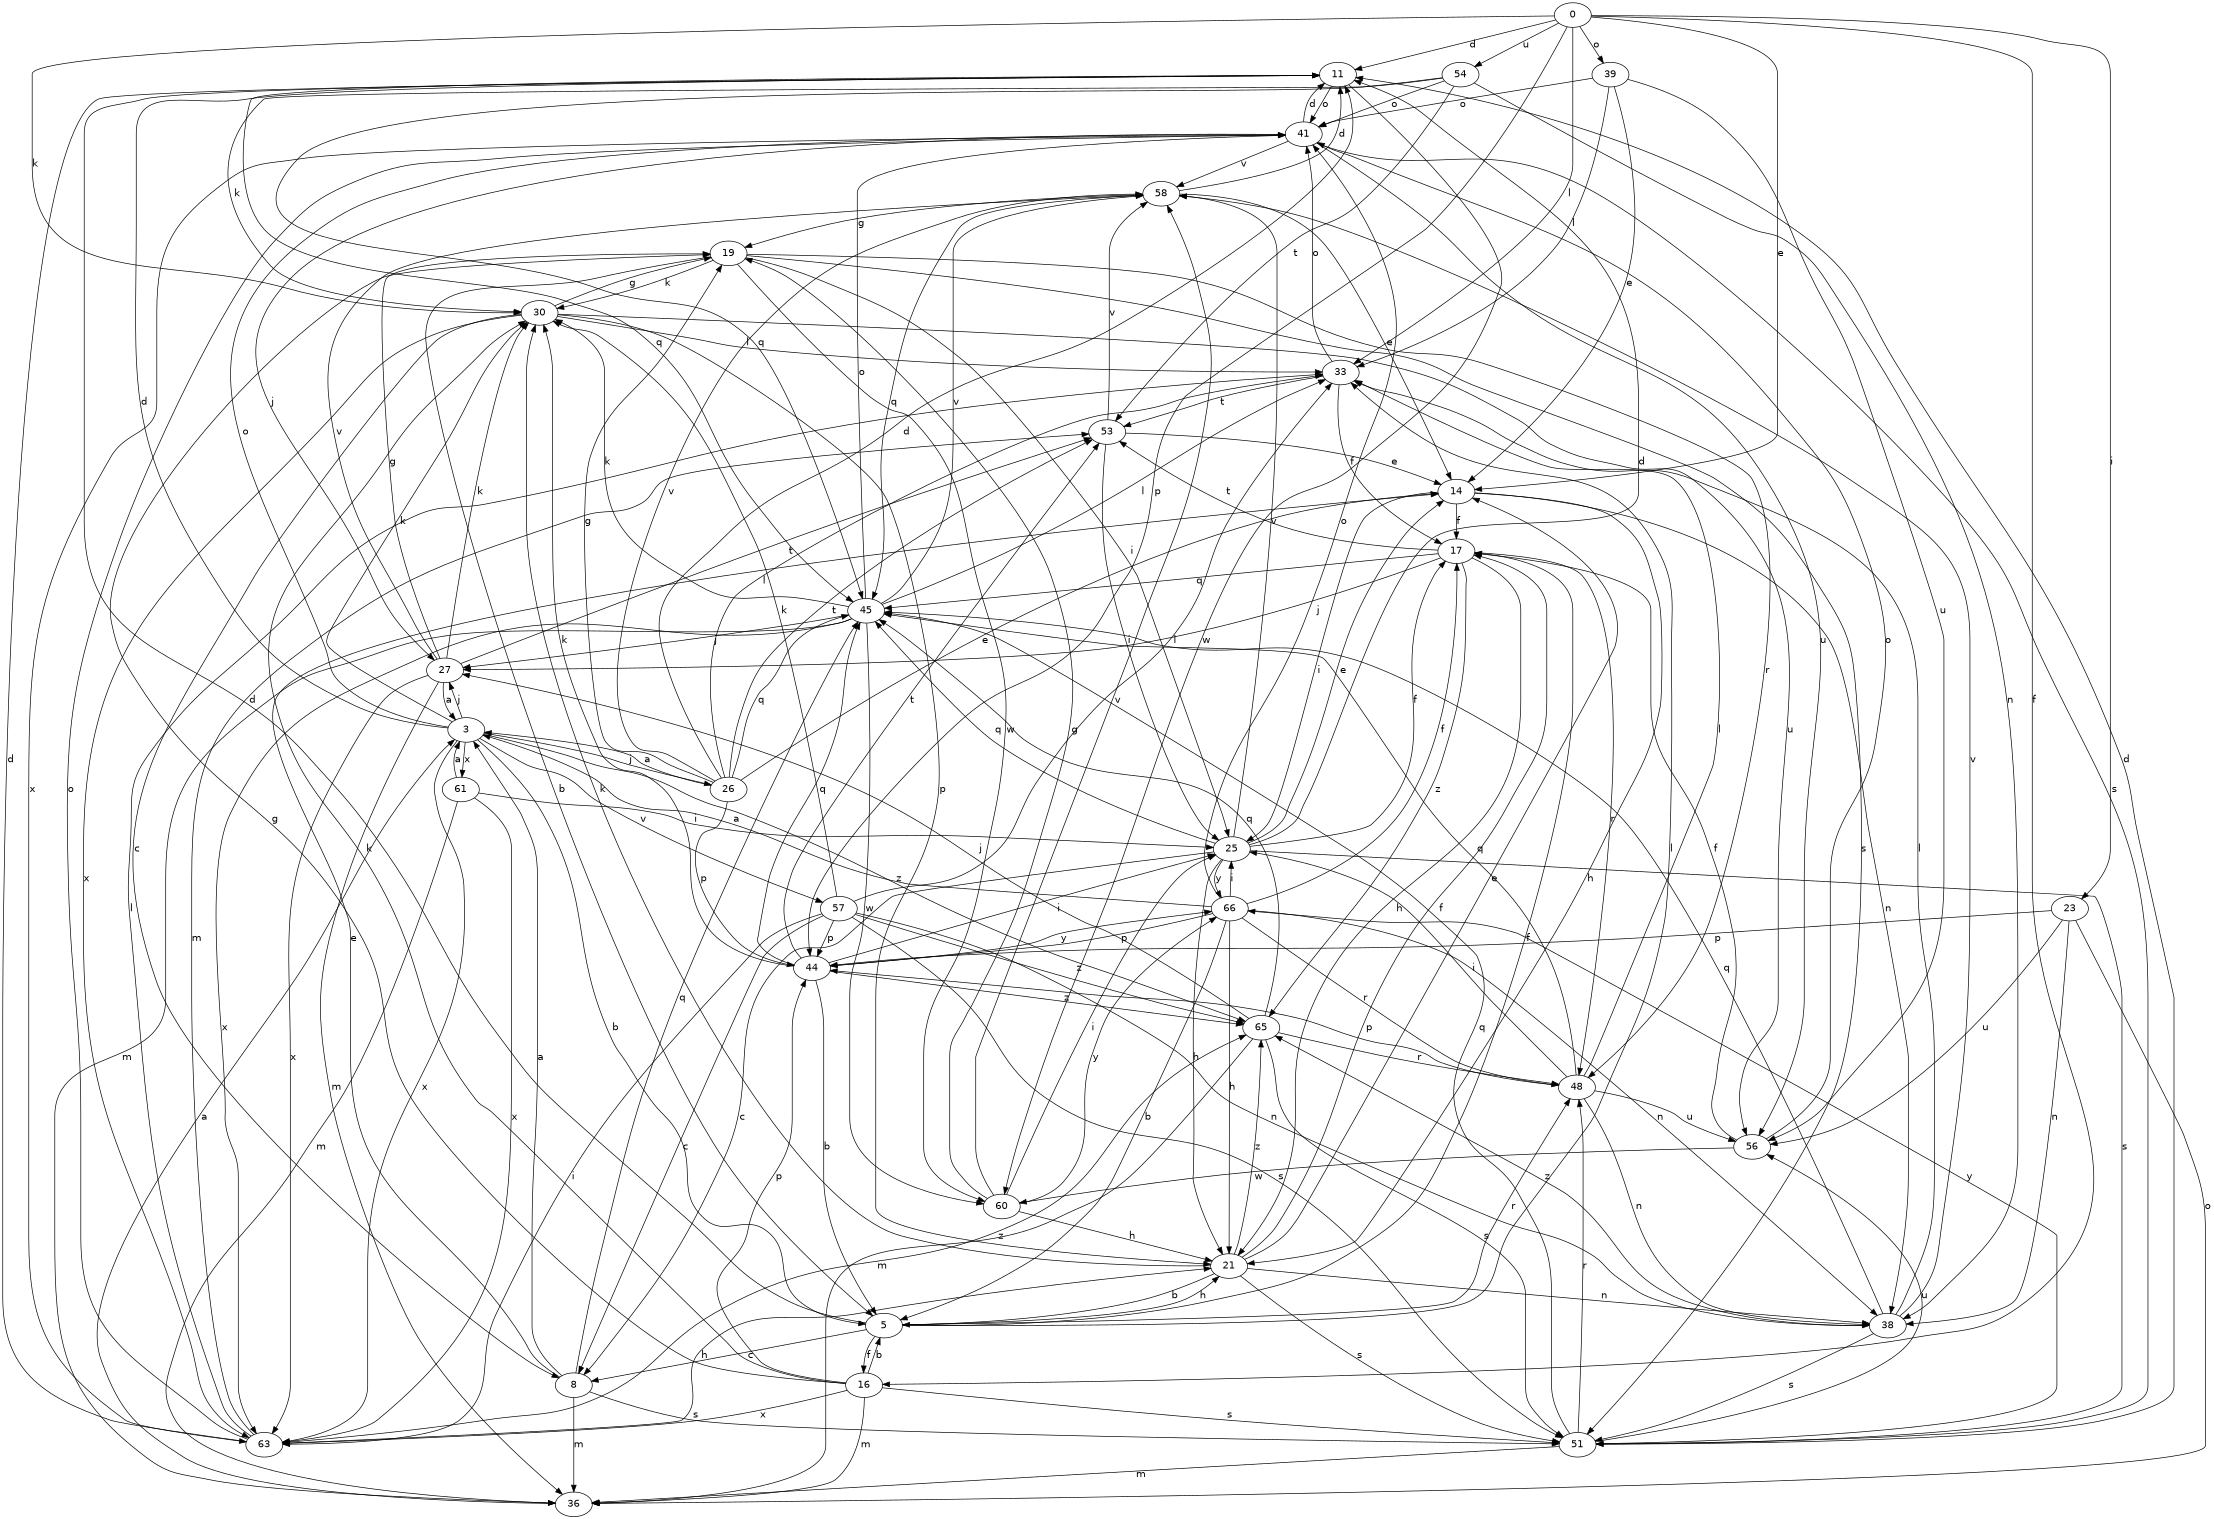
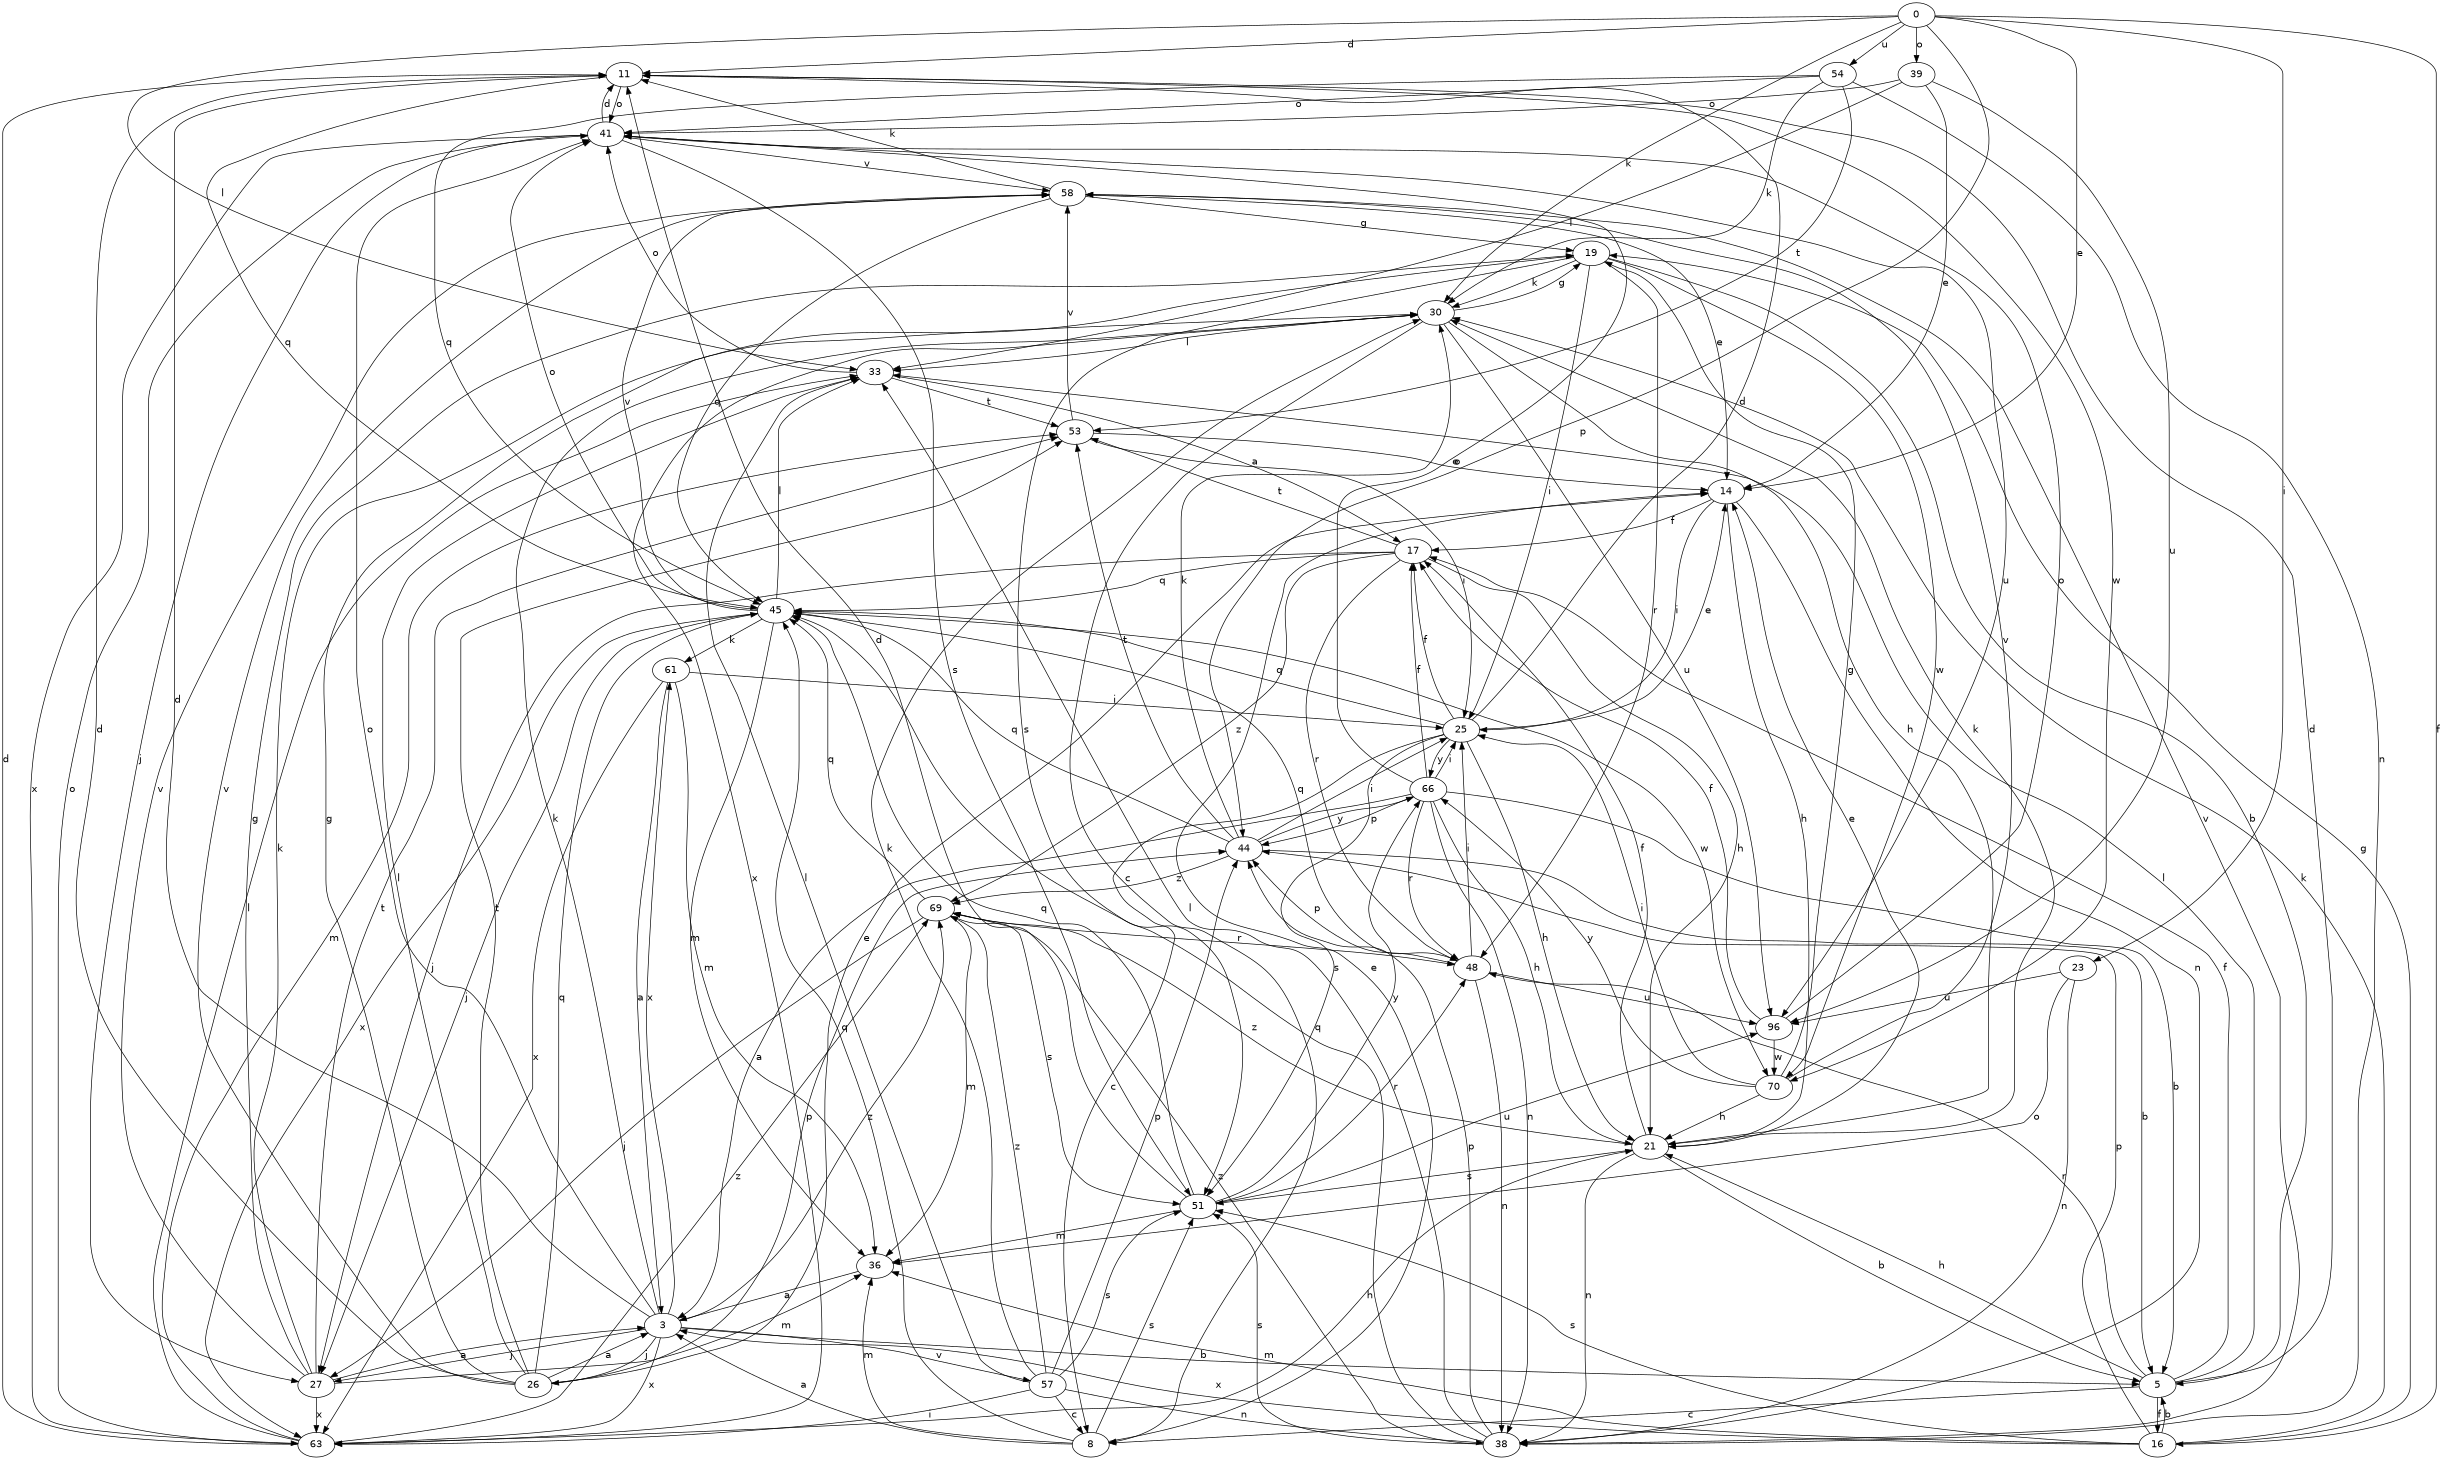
edge "58" -> "11": label "d" -> "k"
edge "33" -> "17": label "f" -> "a"
edge "25" -> "58": removed, label "v"
edge "45" -> "30": now "45" -> "61"
edge "48" -> "33": removed, label "l"
edge "30" -> "21": label "p" -> "h"
edge "23" -> "44": now "38" -> "44"
node "65": label "65" -> "69"
node "56": label "56" -> "96"
node "60": label "60" -> "70"
edge "16" -> "63": now "16" -> "3"
